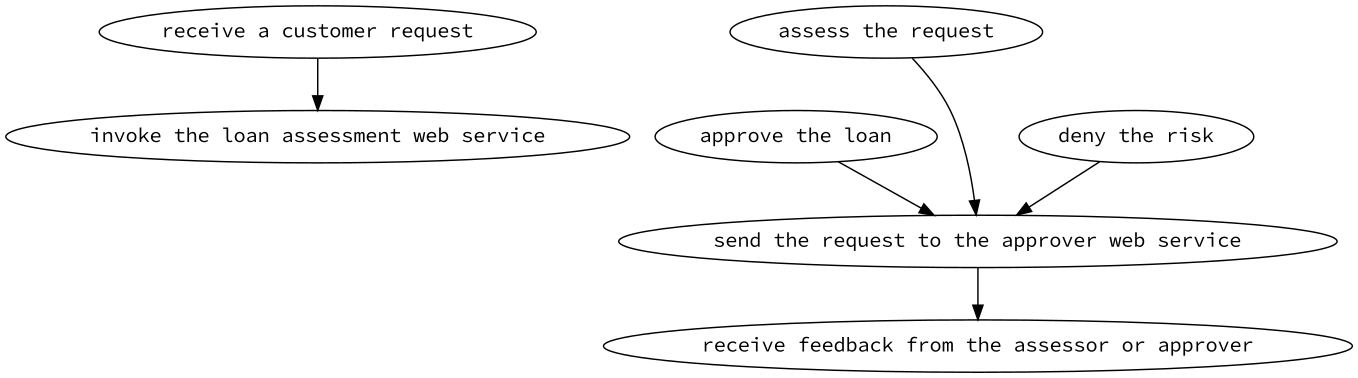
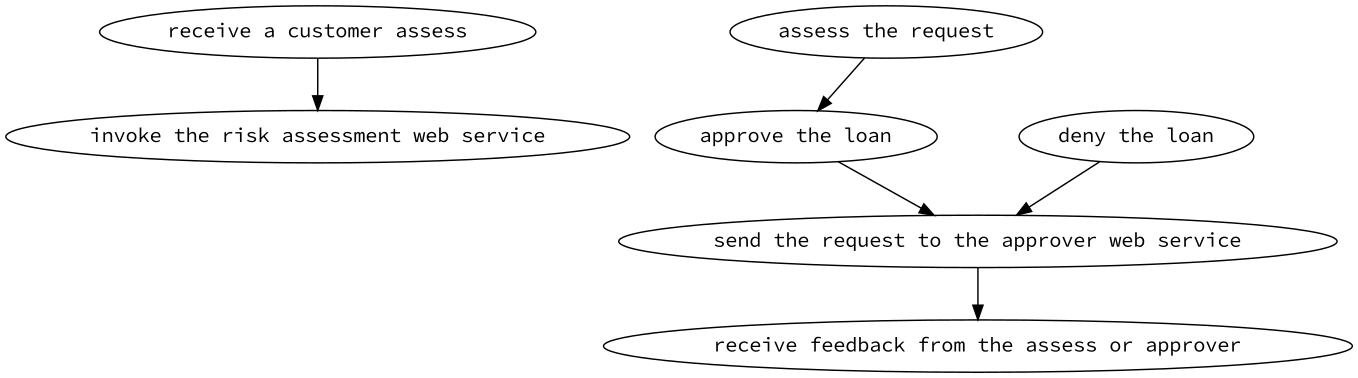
node "receive a customer request": label "receive a customer request" -> "receive a customer assess"
edge "assess the request" -> "send the request to the approver web service": now "assess the request" -> "approve the loan"
node "invoke the loan assessment web service": label "invoke the loan assessment web service" -> "invoke the risk assessment web service"
node "deny the risk": label "deny the risk" -> "deny the loan"
node "receive feedback from the assessor or approver": label "receive feedback from the assessor or approver" -> "receive feedback from the assess or approver"
